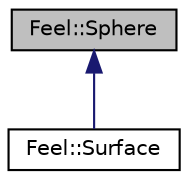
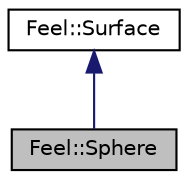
edge "Feel::Surface" -> "Feel::Sphere": reversed
